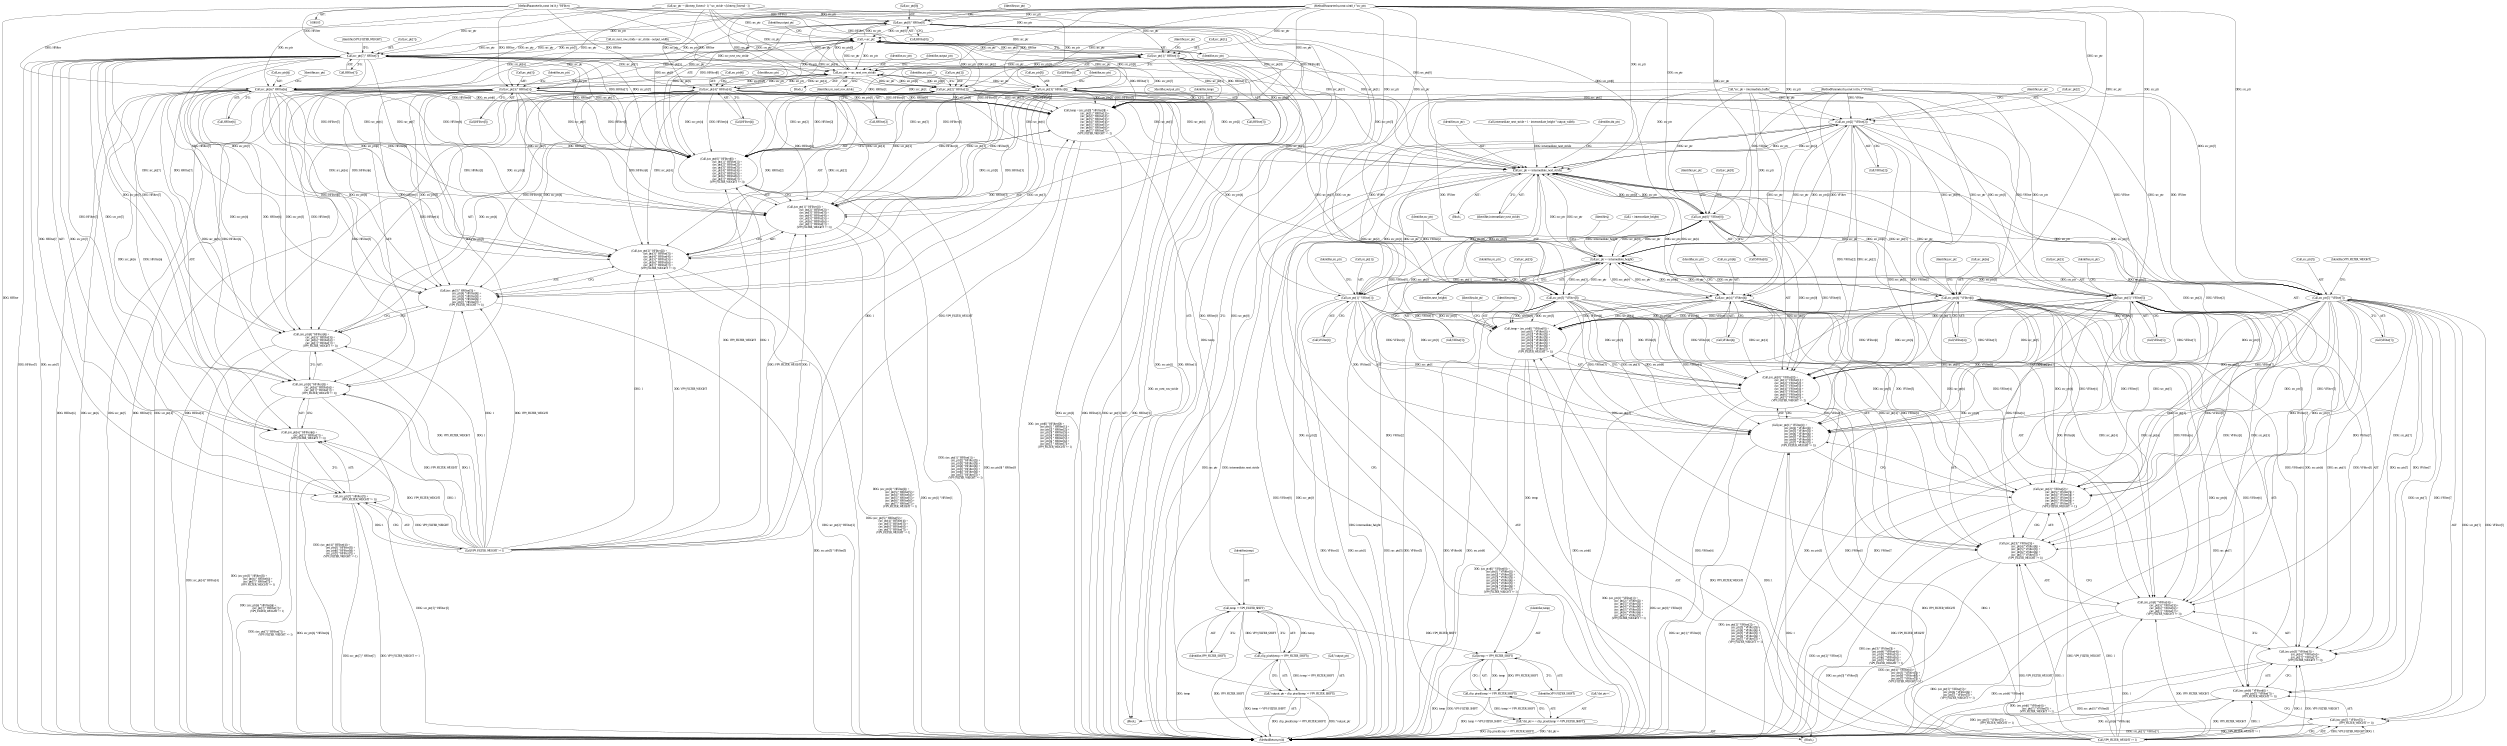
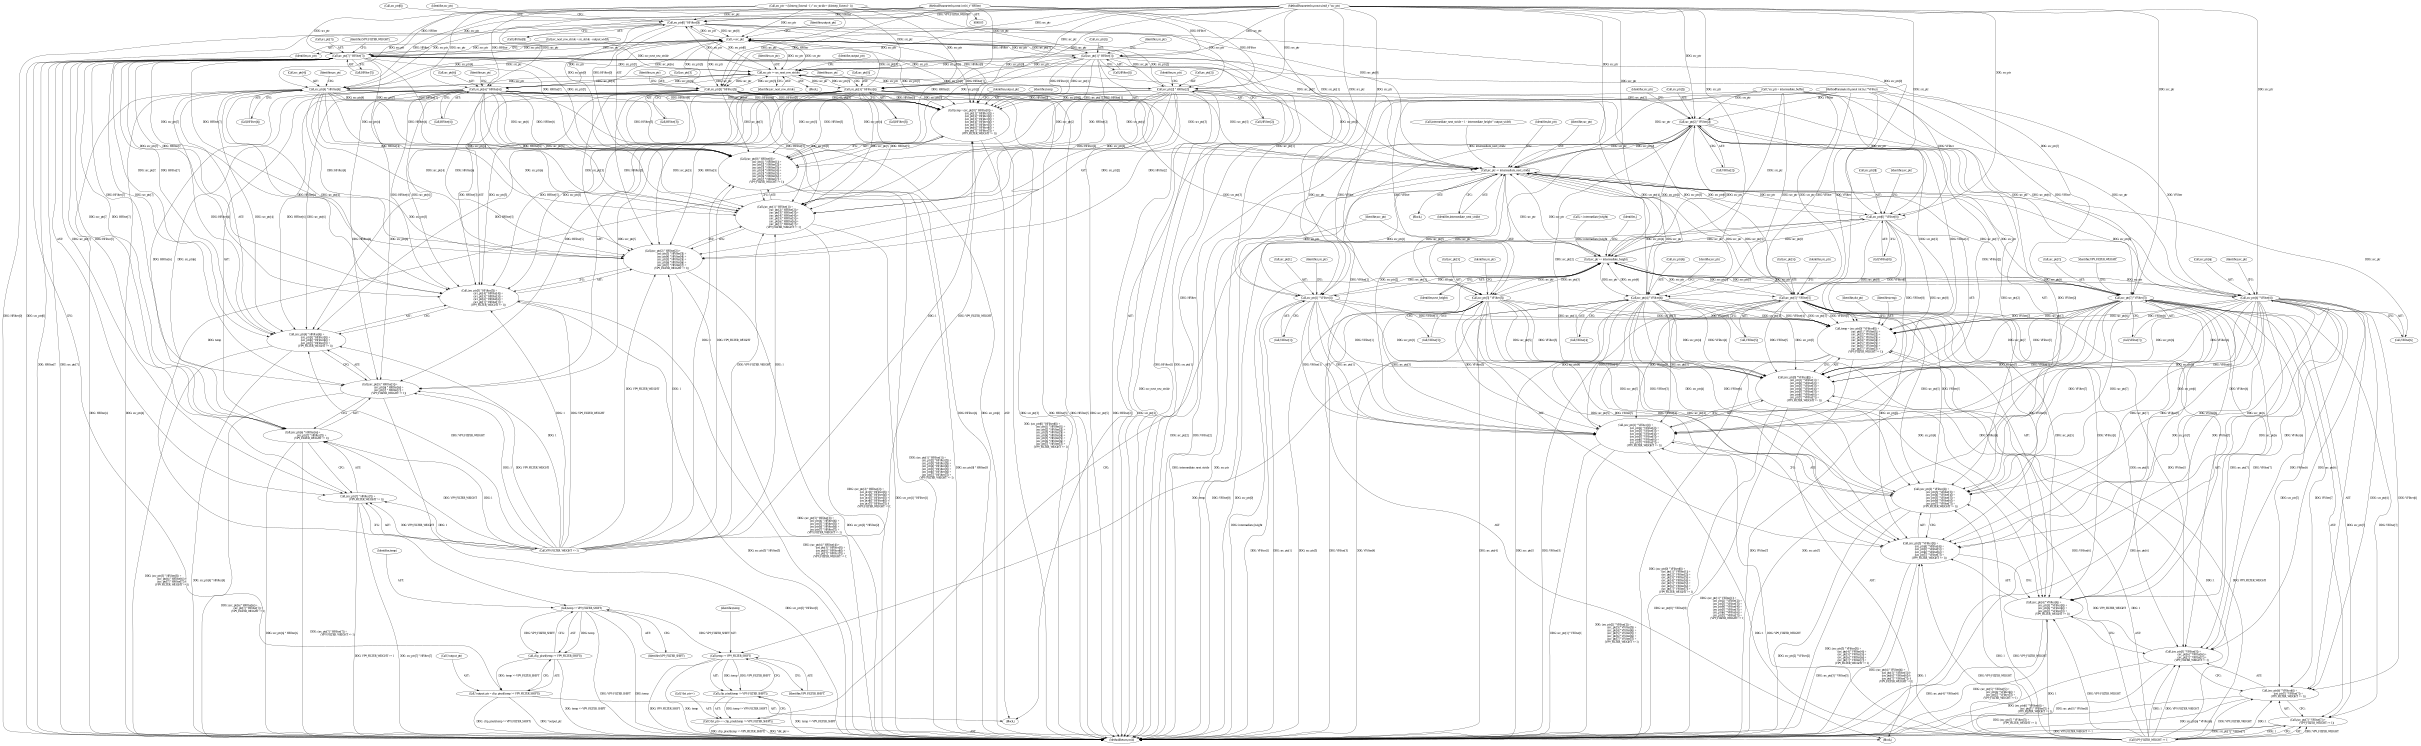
edge "(MethodParameterIn,const uint8_t *src_ptr)" -> "(Call,src_ptr[0] * HFilter[0])": label "DDG: src_ptr" -> "DDG: VP9_FILTER_WEIGHT"
edge "(Call,src_ptr += intermediate_next_stride)" -> "(Call,src_ptr[6] * VFilter[6])": now "(Call,src_ptr += intermediate_next_stride)" -> "(Call,VFilter[6])"
